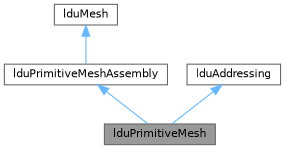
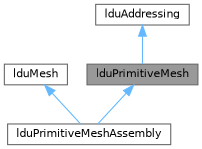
edge "lduPrimitiveMesh" -> "lduPrimitiveMeshAssembly": reversed
